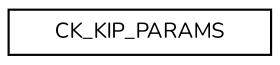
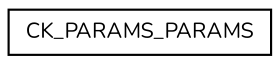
node "CK_KIP_PARAMS": label "CK_KIP_PARAMS" -> "CK_PARAMS_PARAMS"
